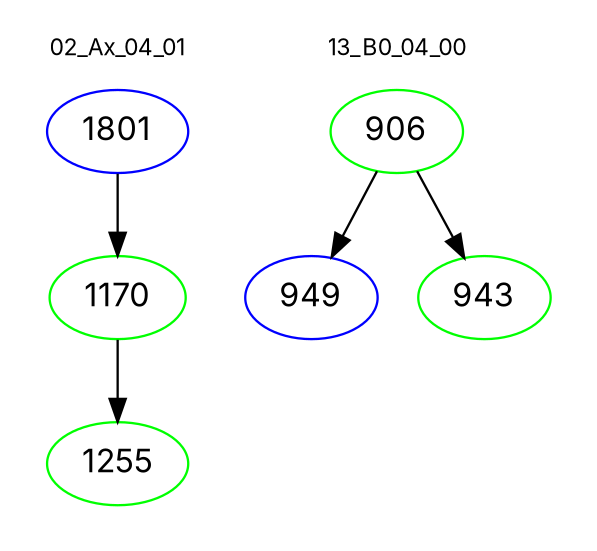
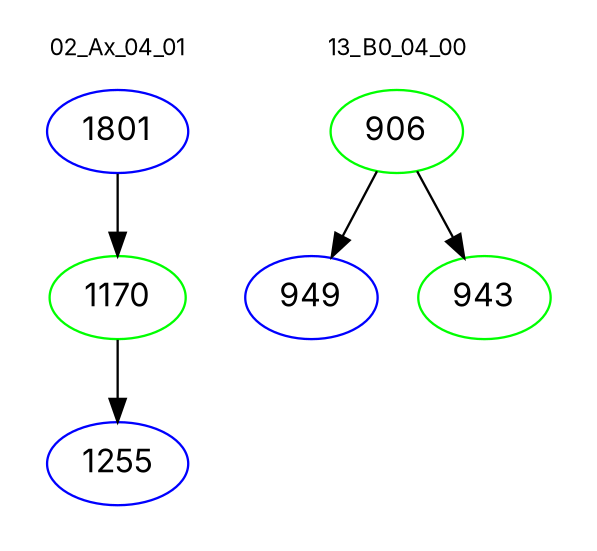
node "1255": color green -> blue
